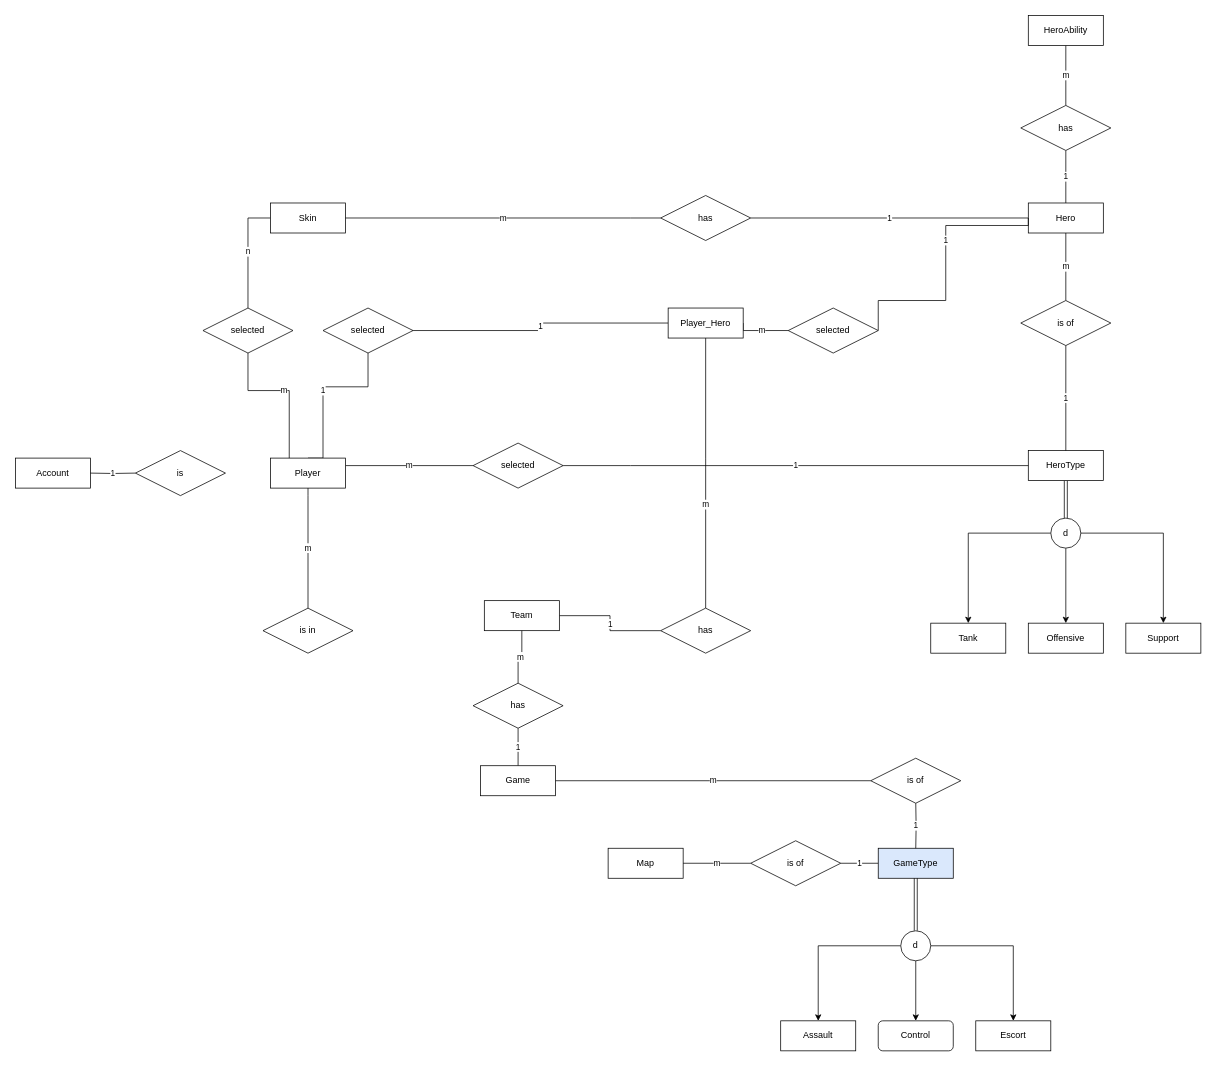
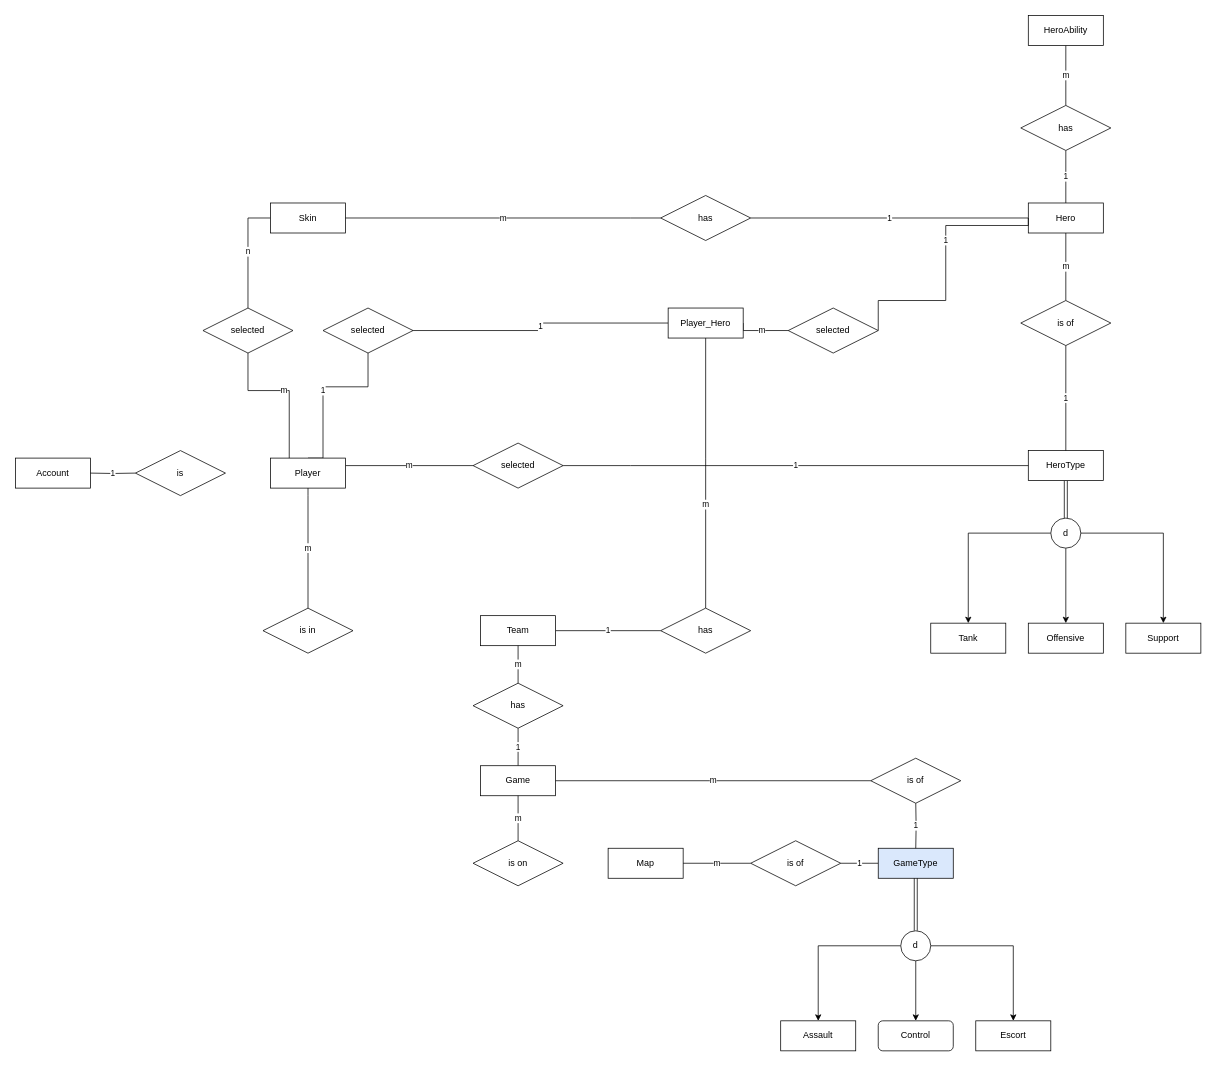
node "Team": moved (522, 615) -> (518, 630)
edge "Game" -- "is on": added, label "m"
node "is on": added
